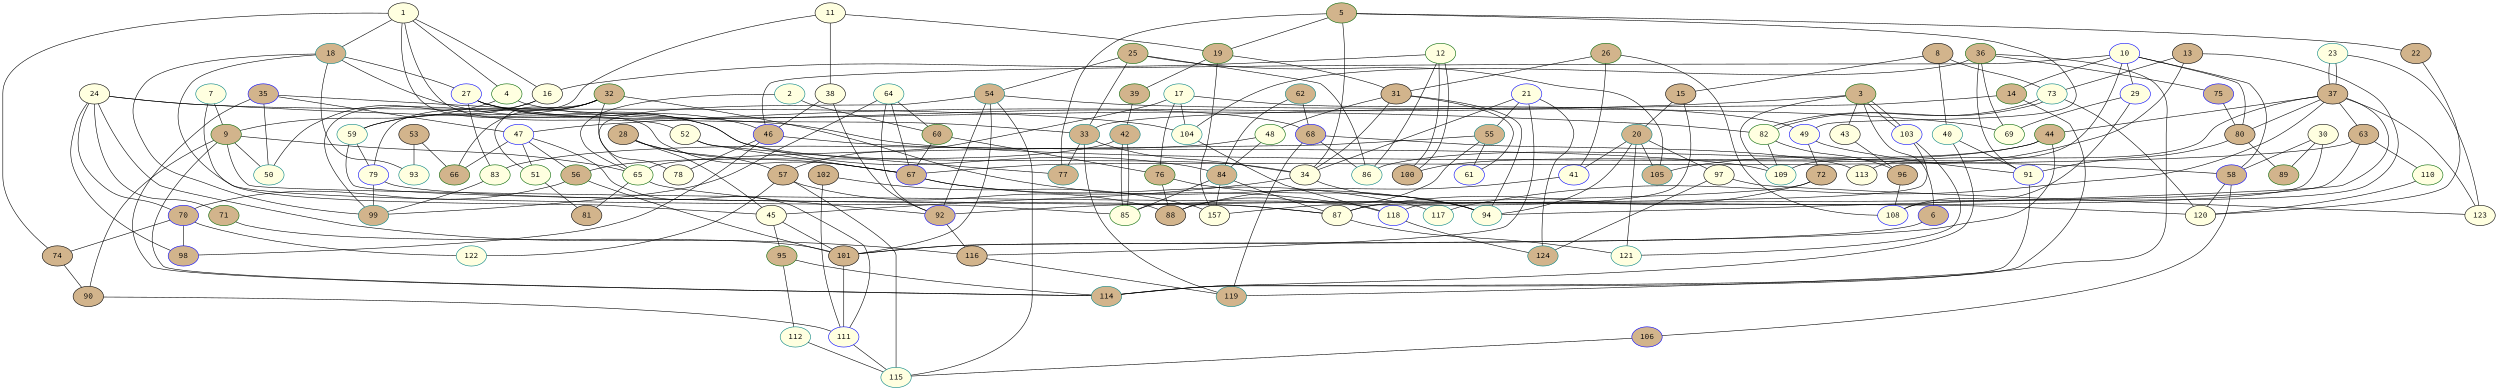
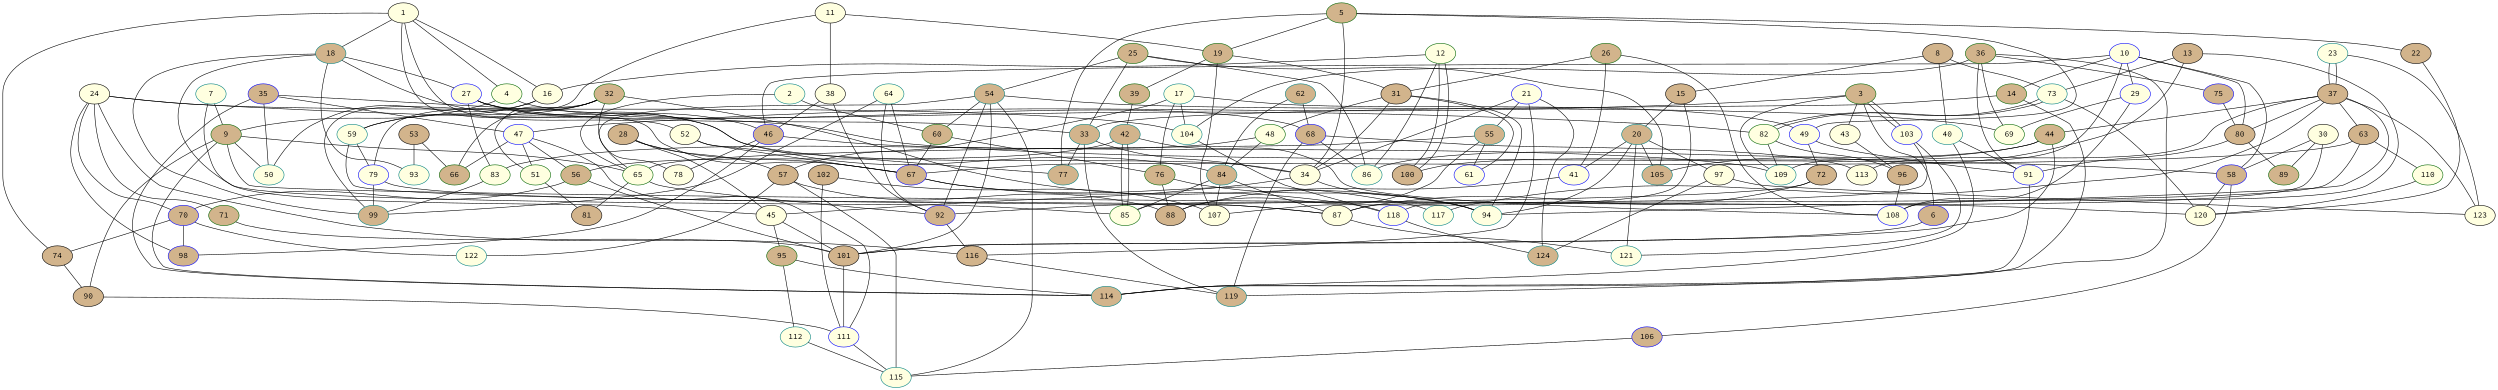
edge "64" -- "60": now "54" -- "60"
edge "42" -- "108": added
node "157": label "157" -> "107"
